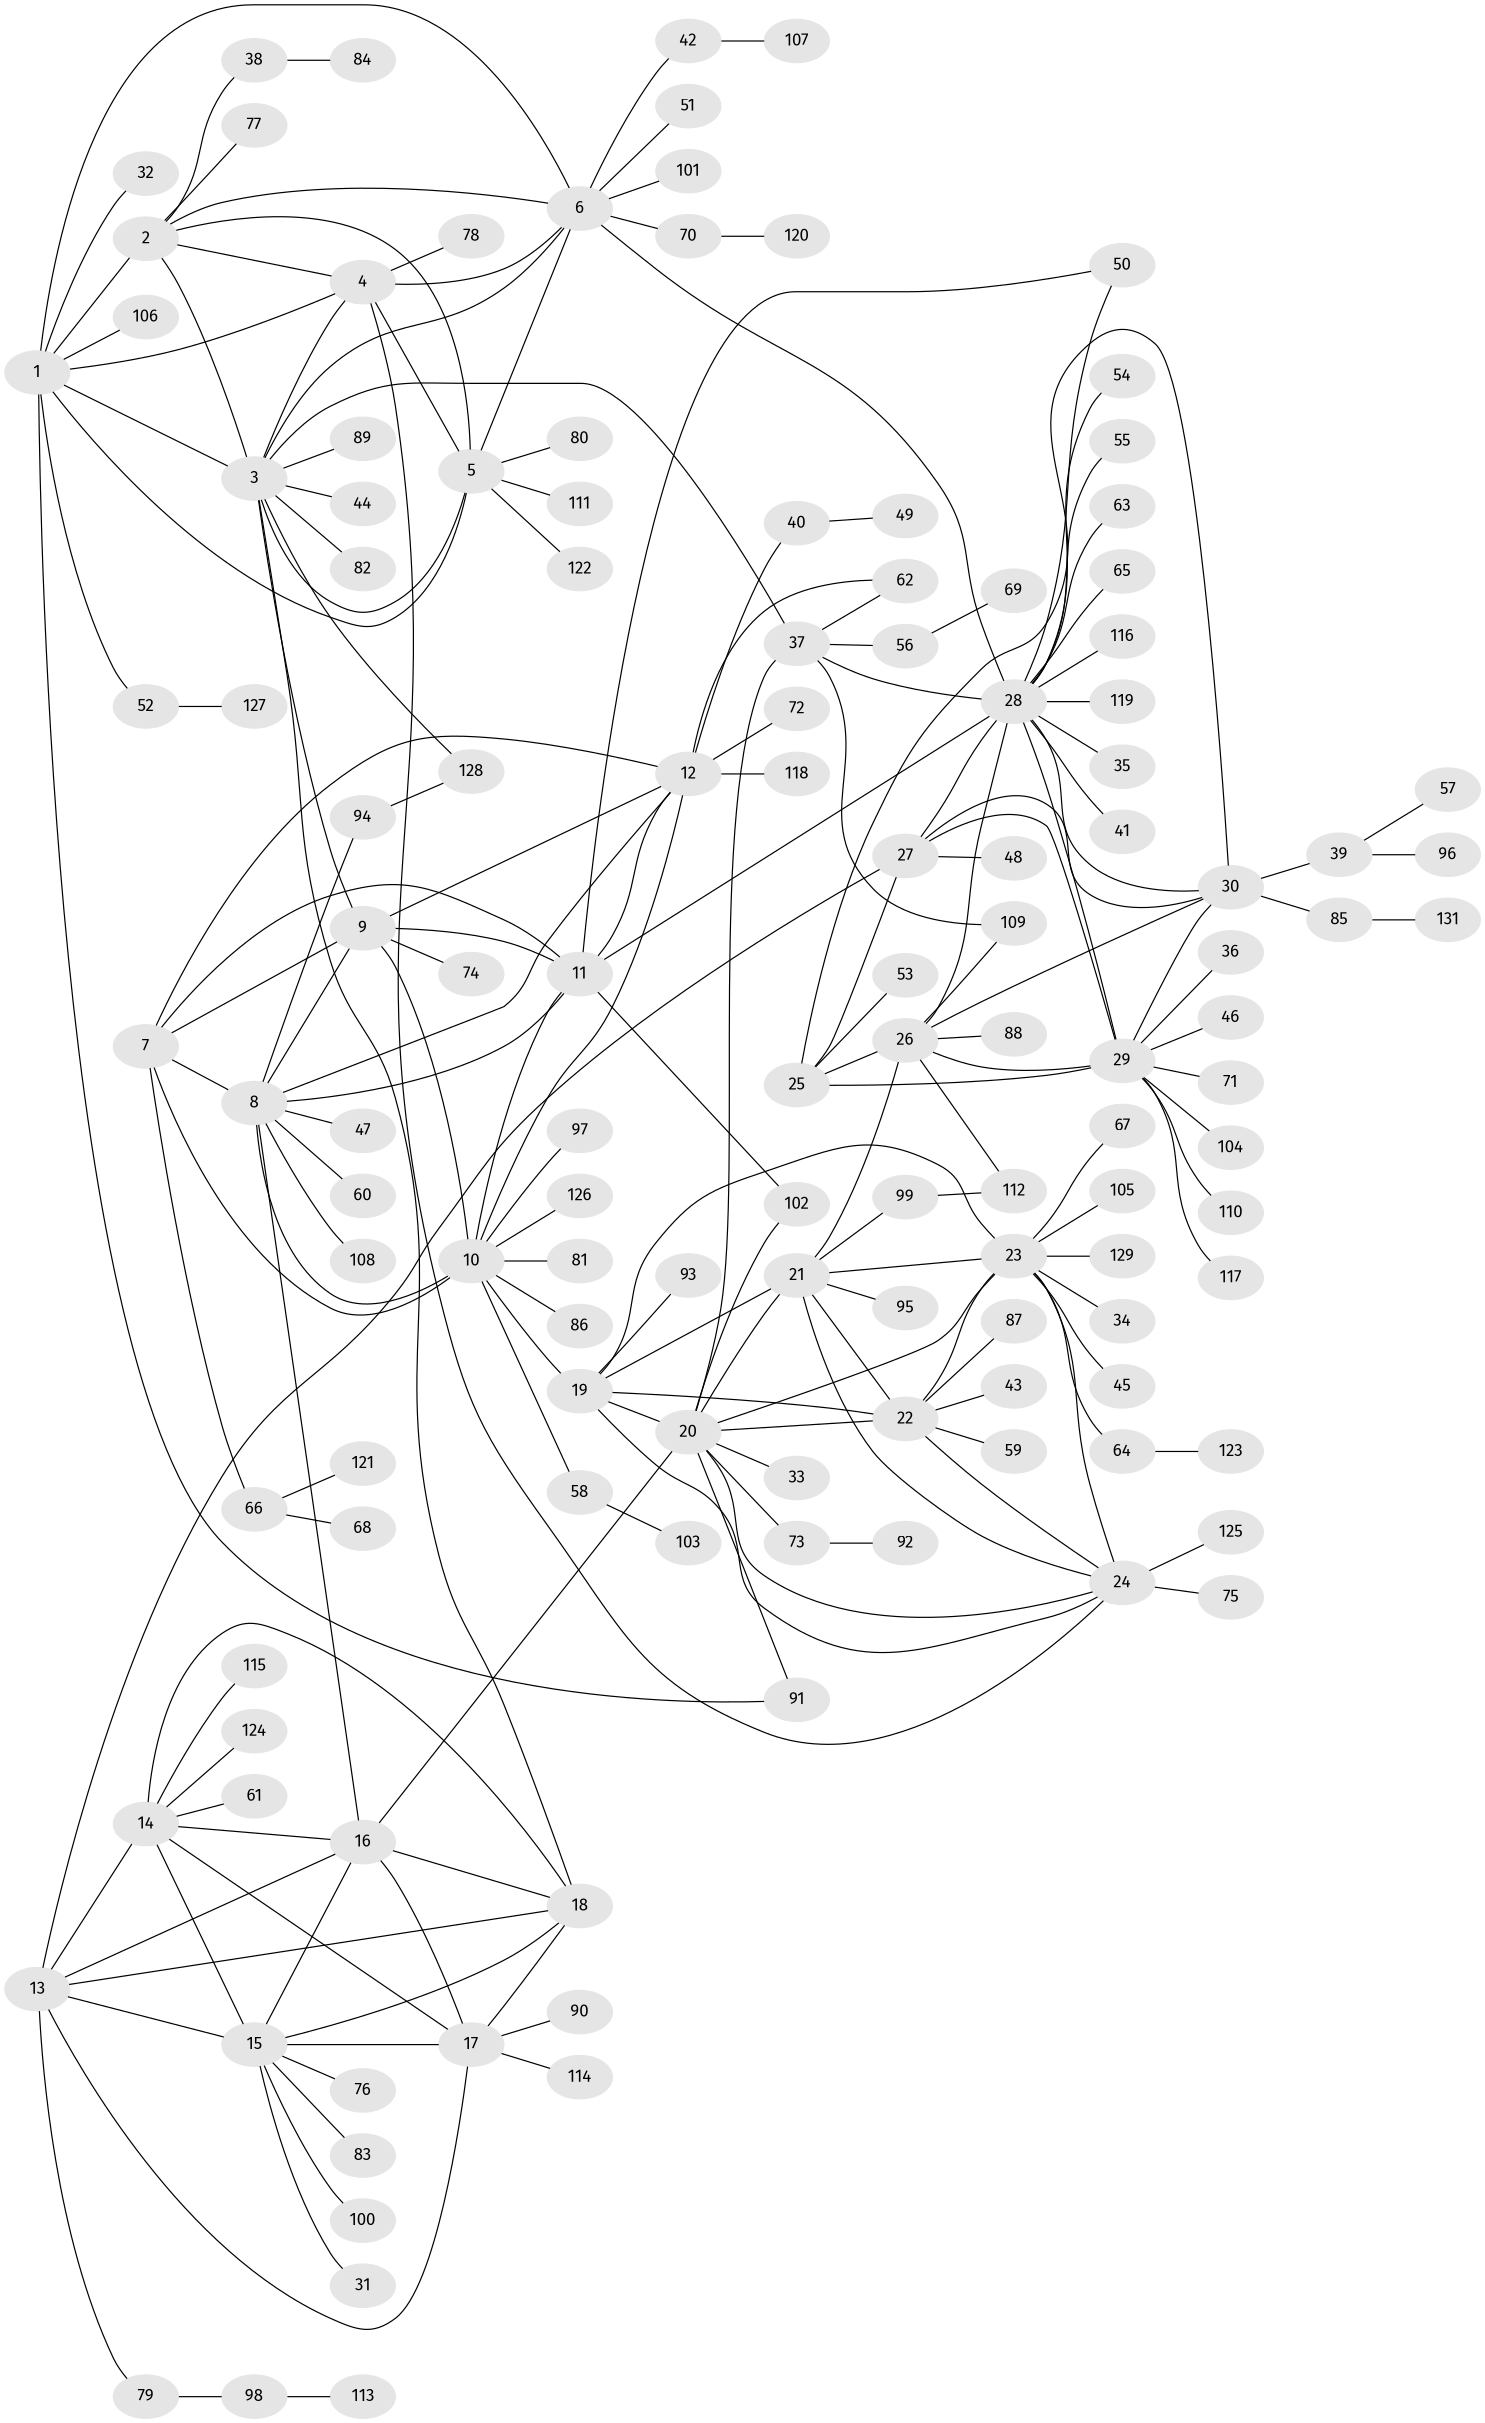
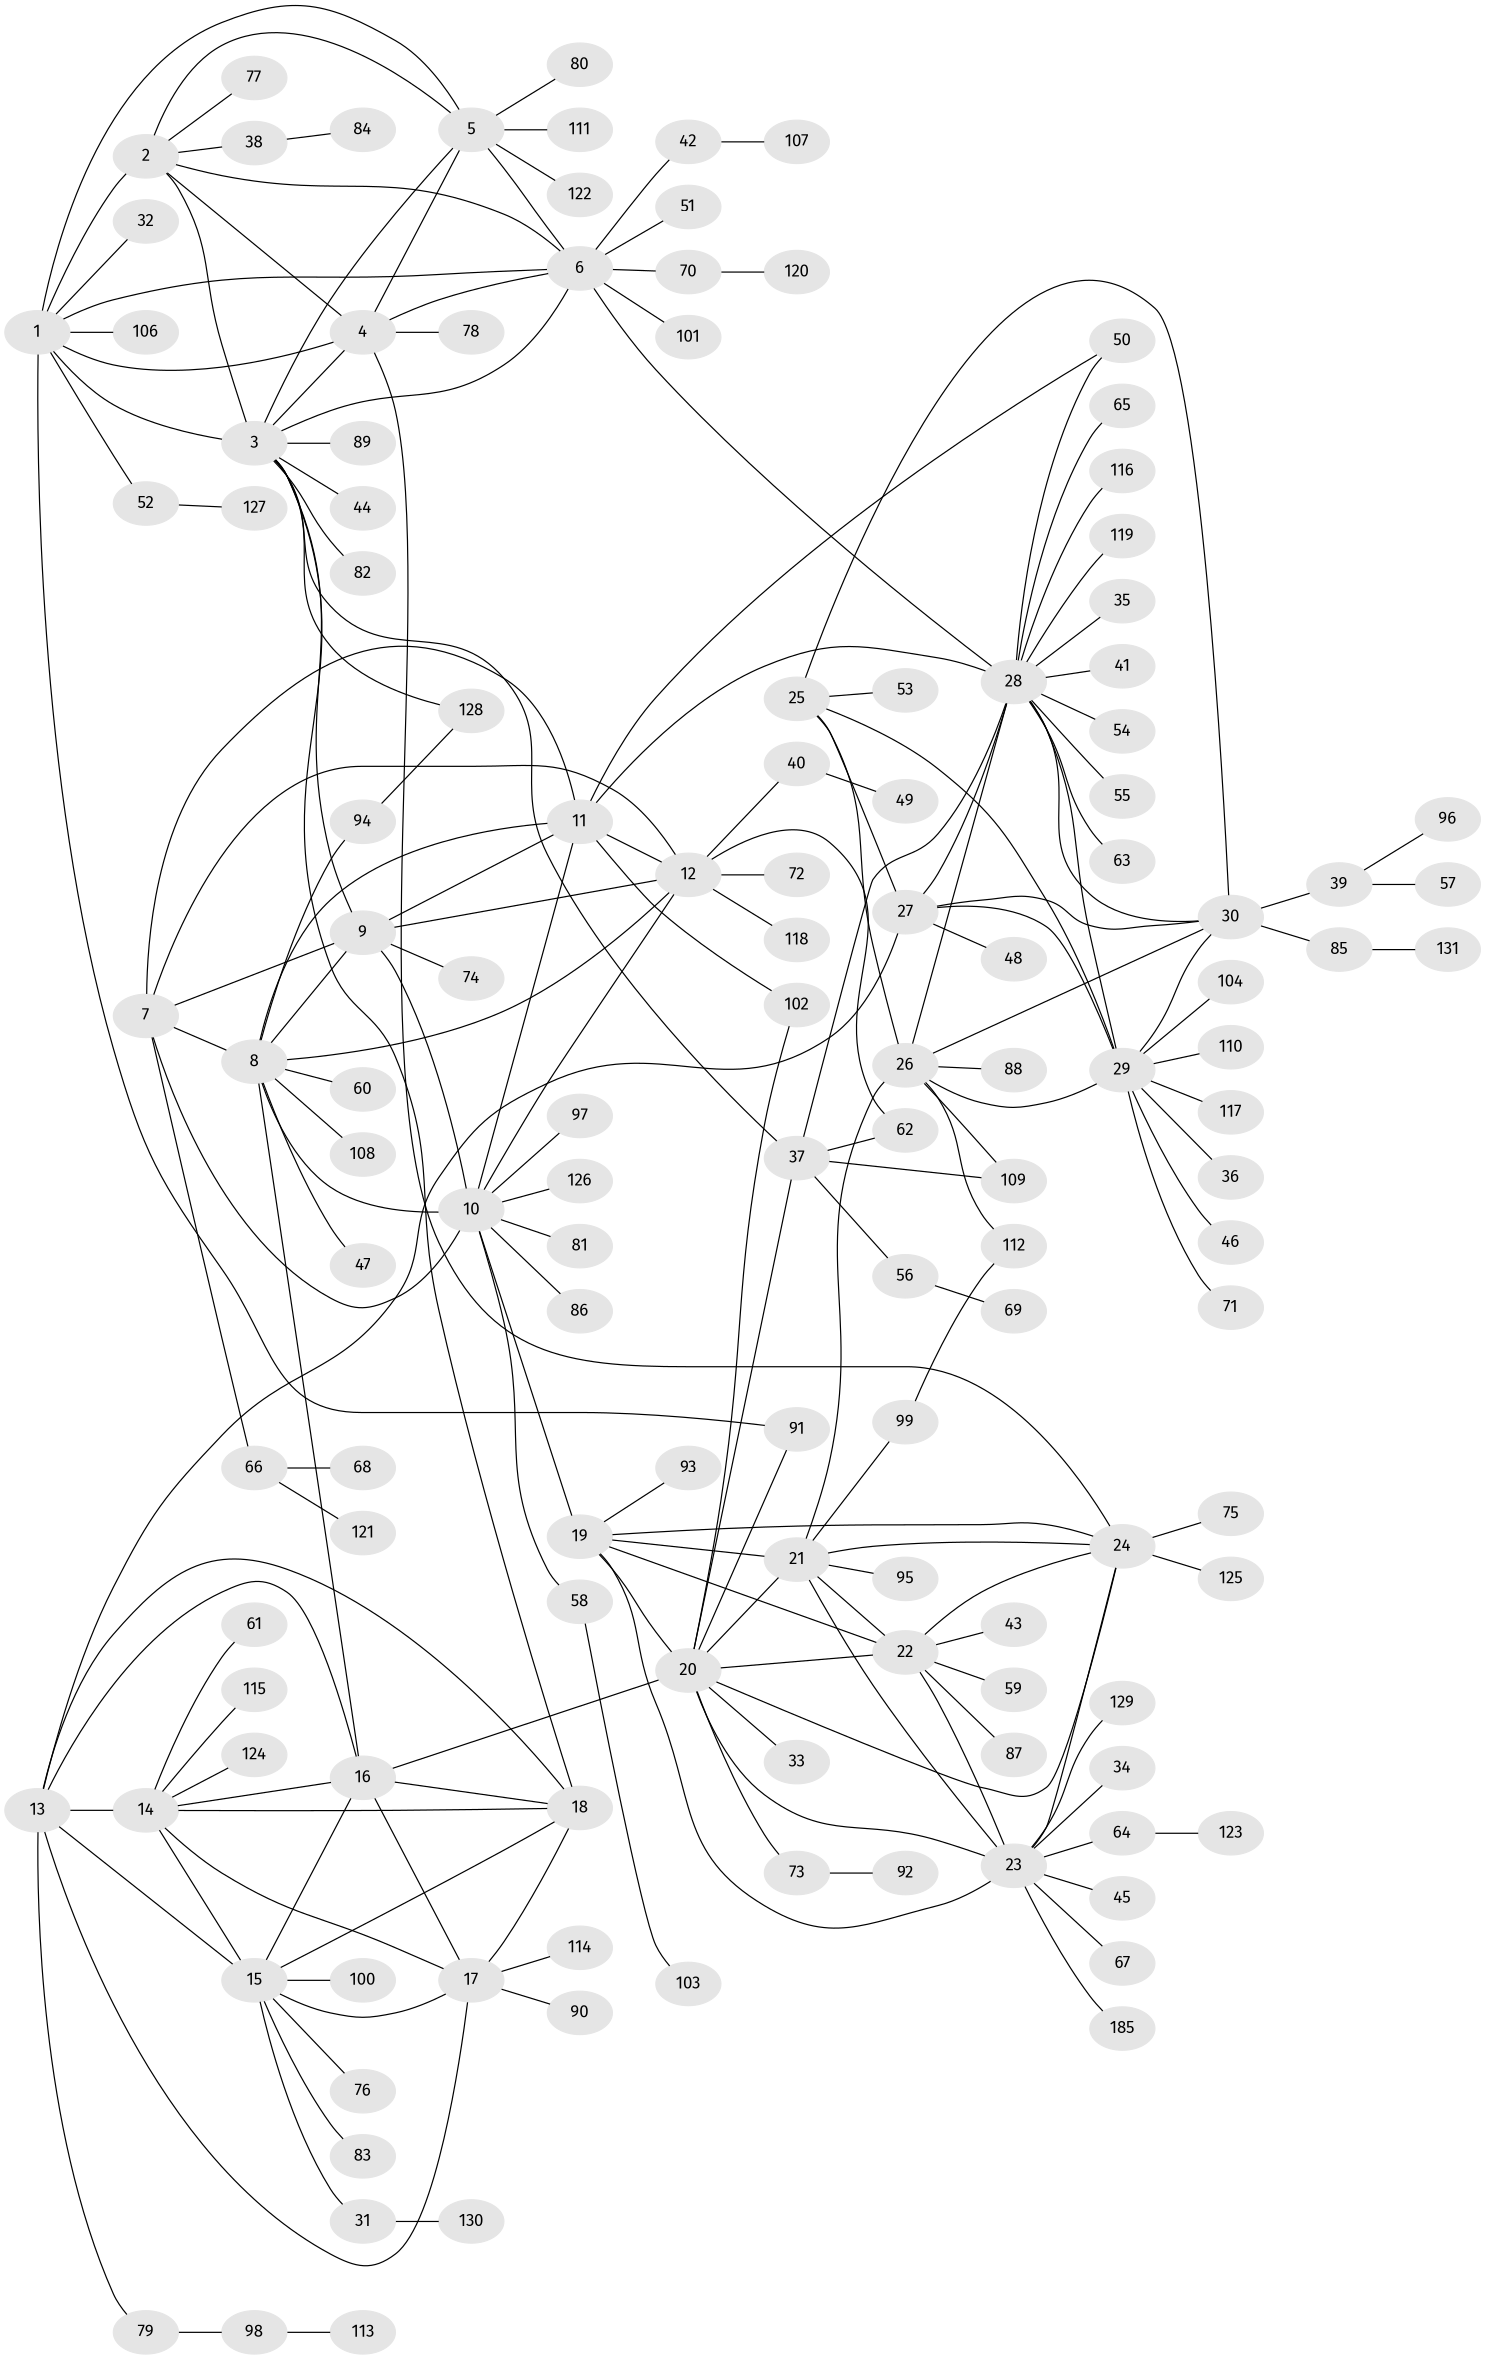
node "105": label "105" -> "185"
node "130": added
